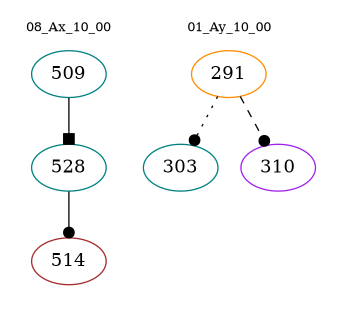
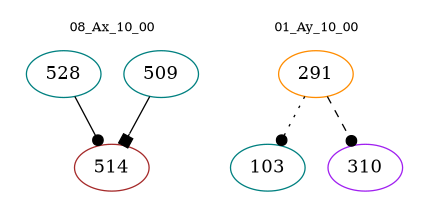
edge "509" -> "528": now "509" -> "514"
node "303": label "303" -> "103"
